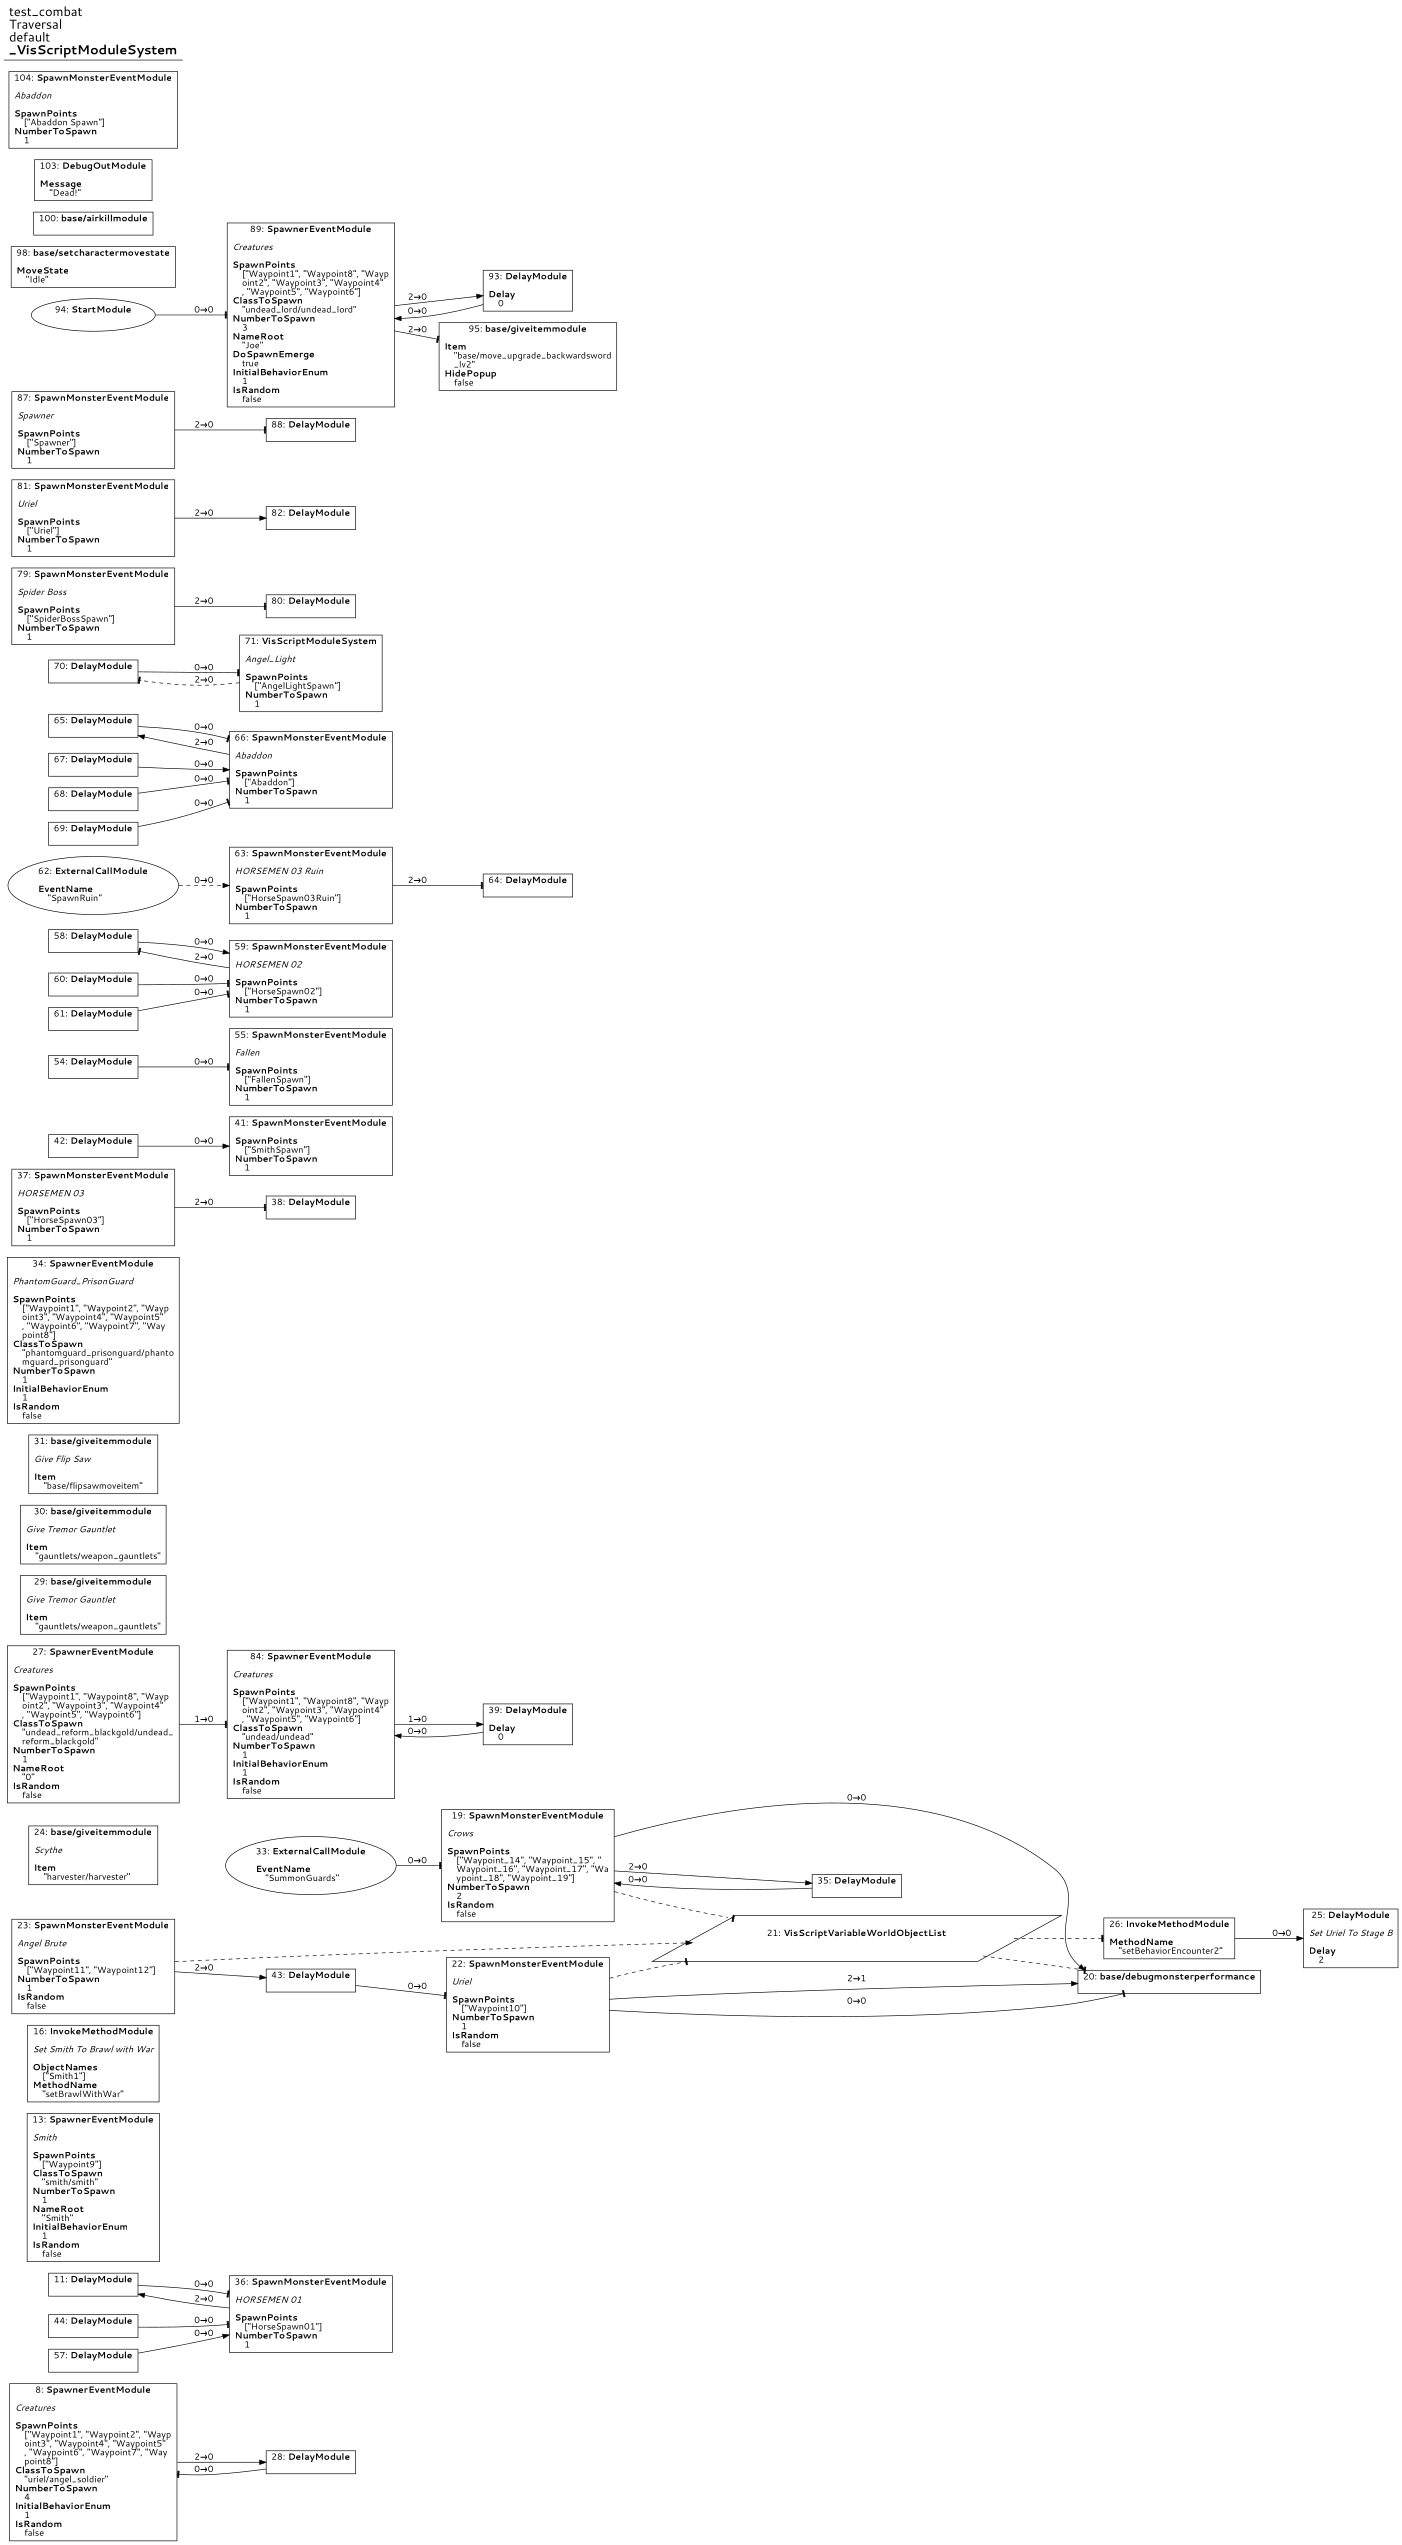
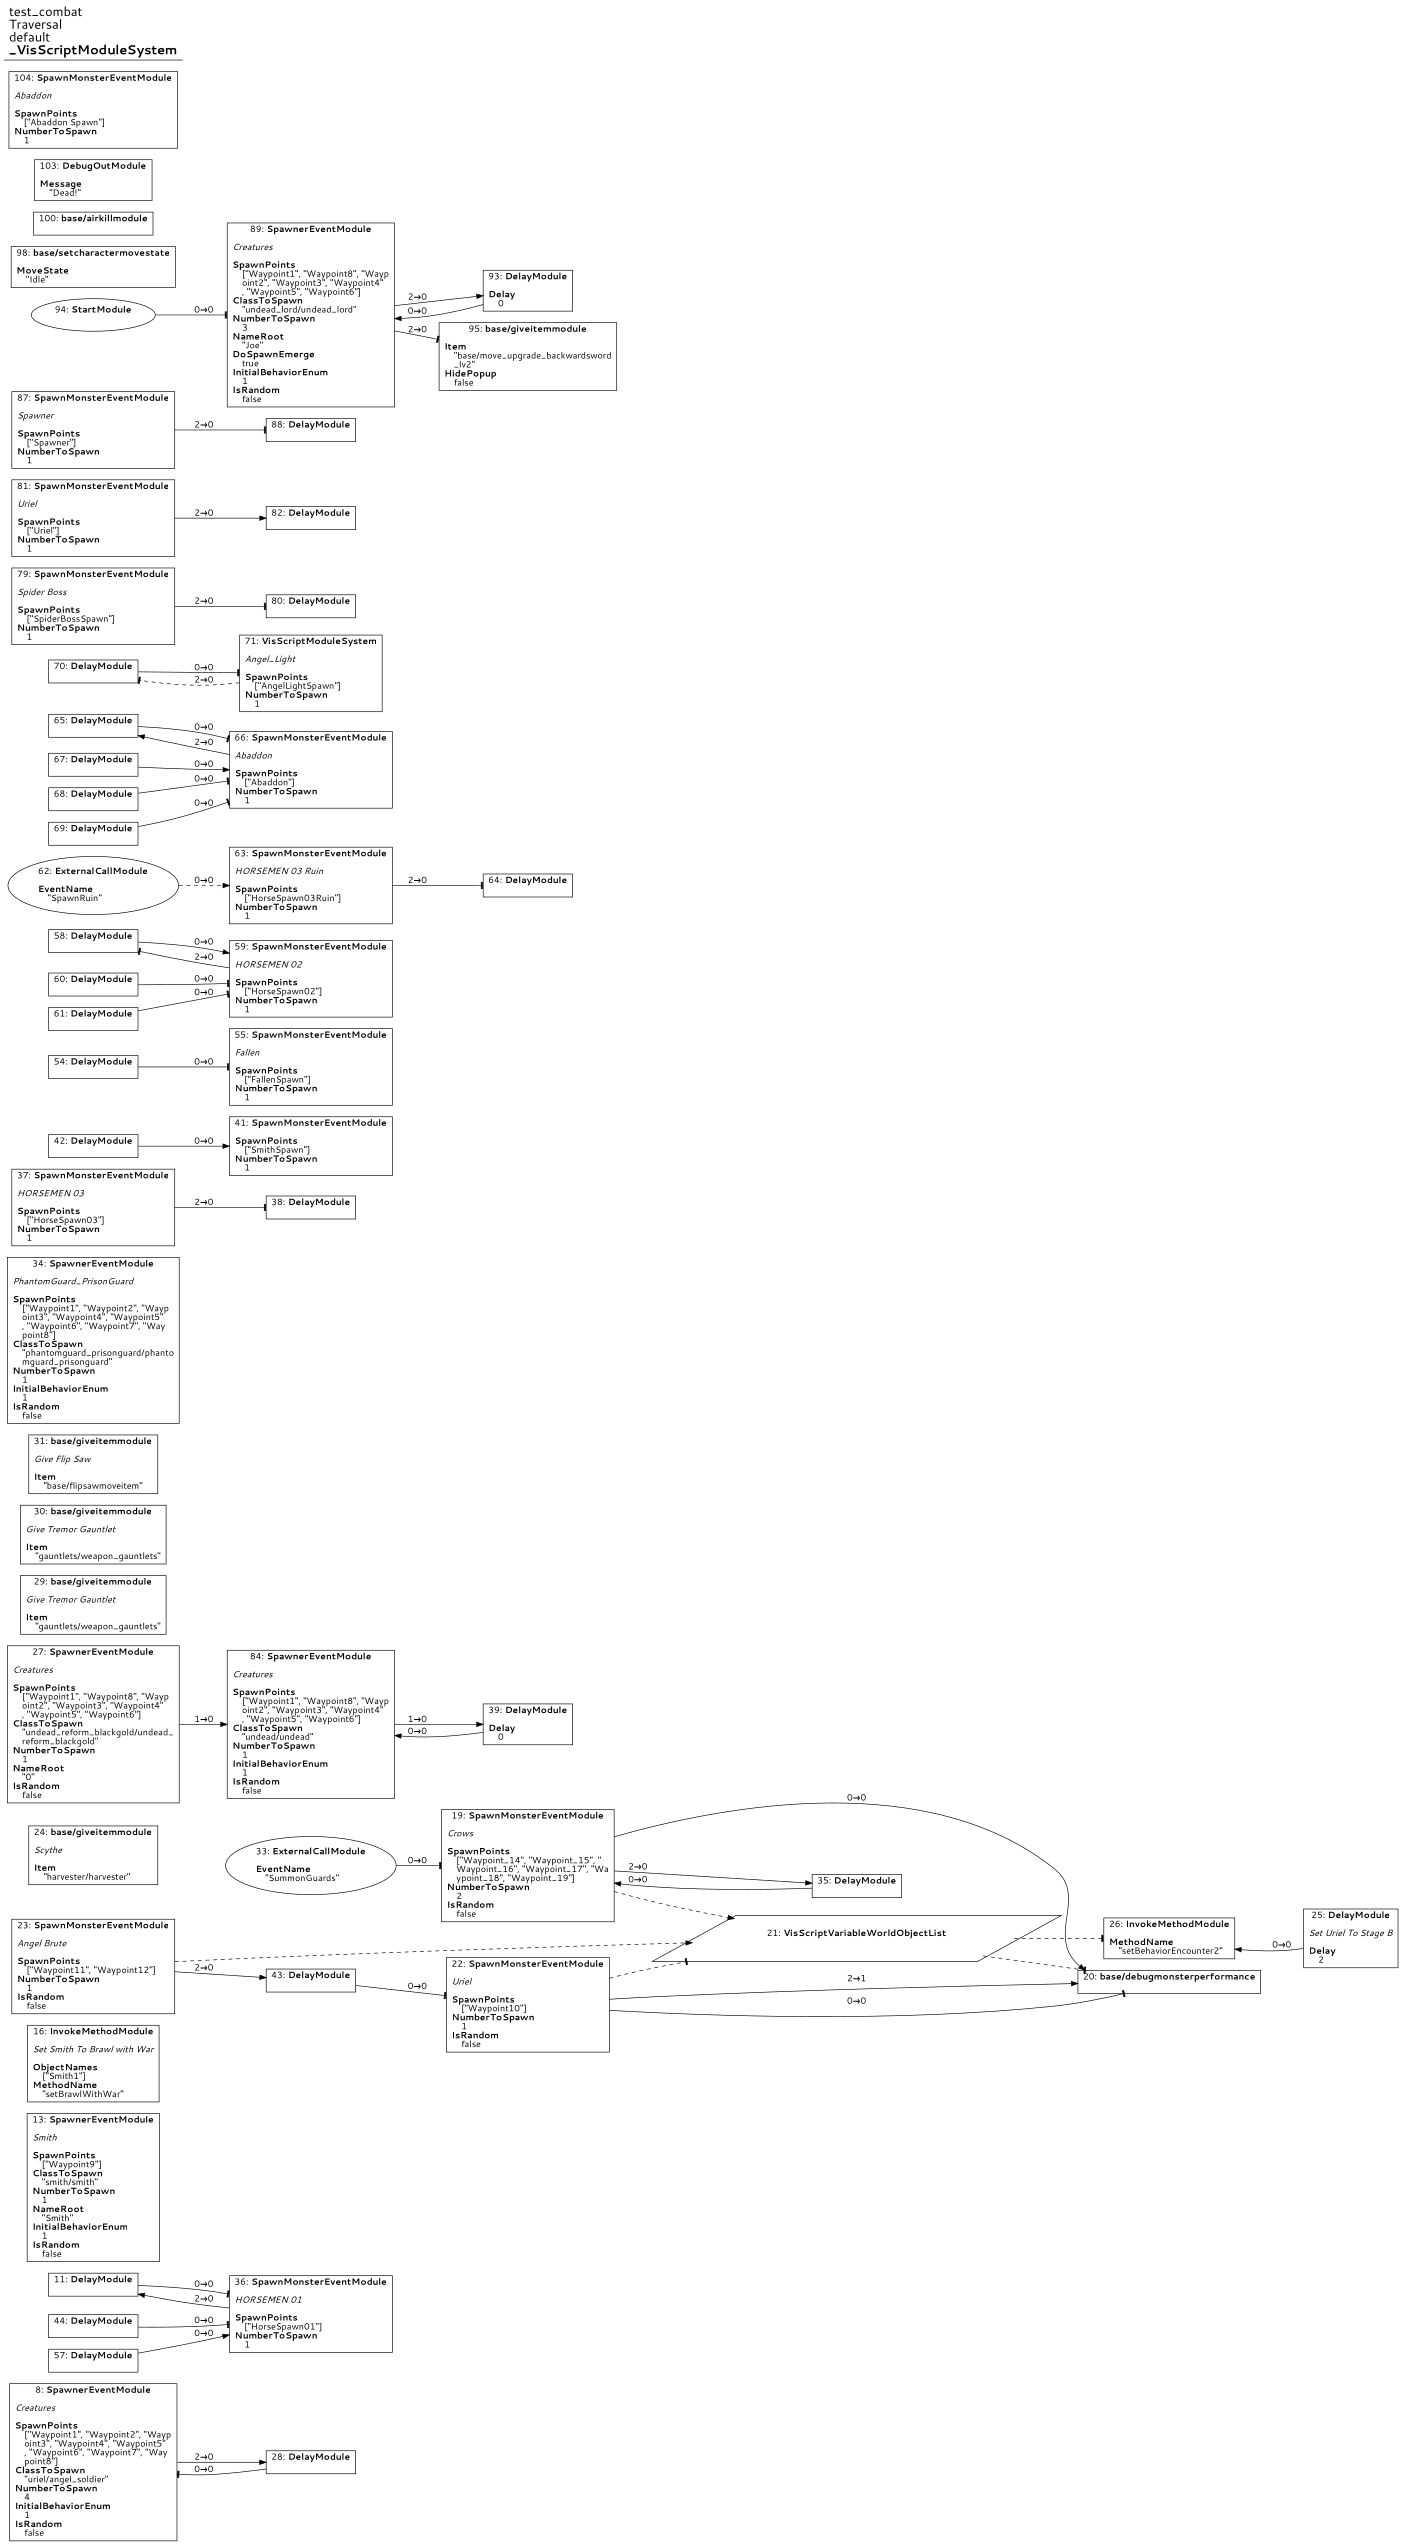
edge "27:" -> "84:": arrowhead tee -> normal
edge "19:" -> "21:": arrowhead tee -> normal
edge "26:" -> "25:": reversed
